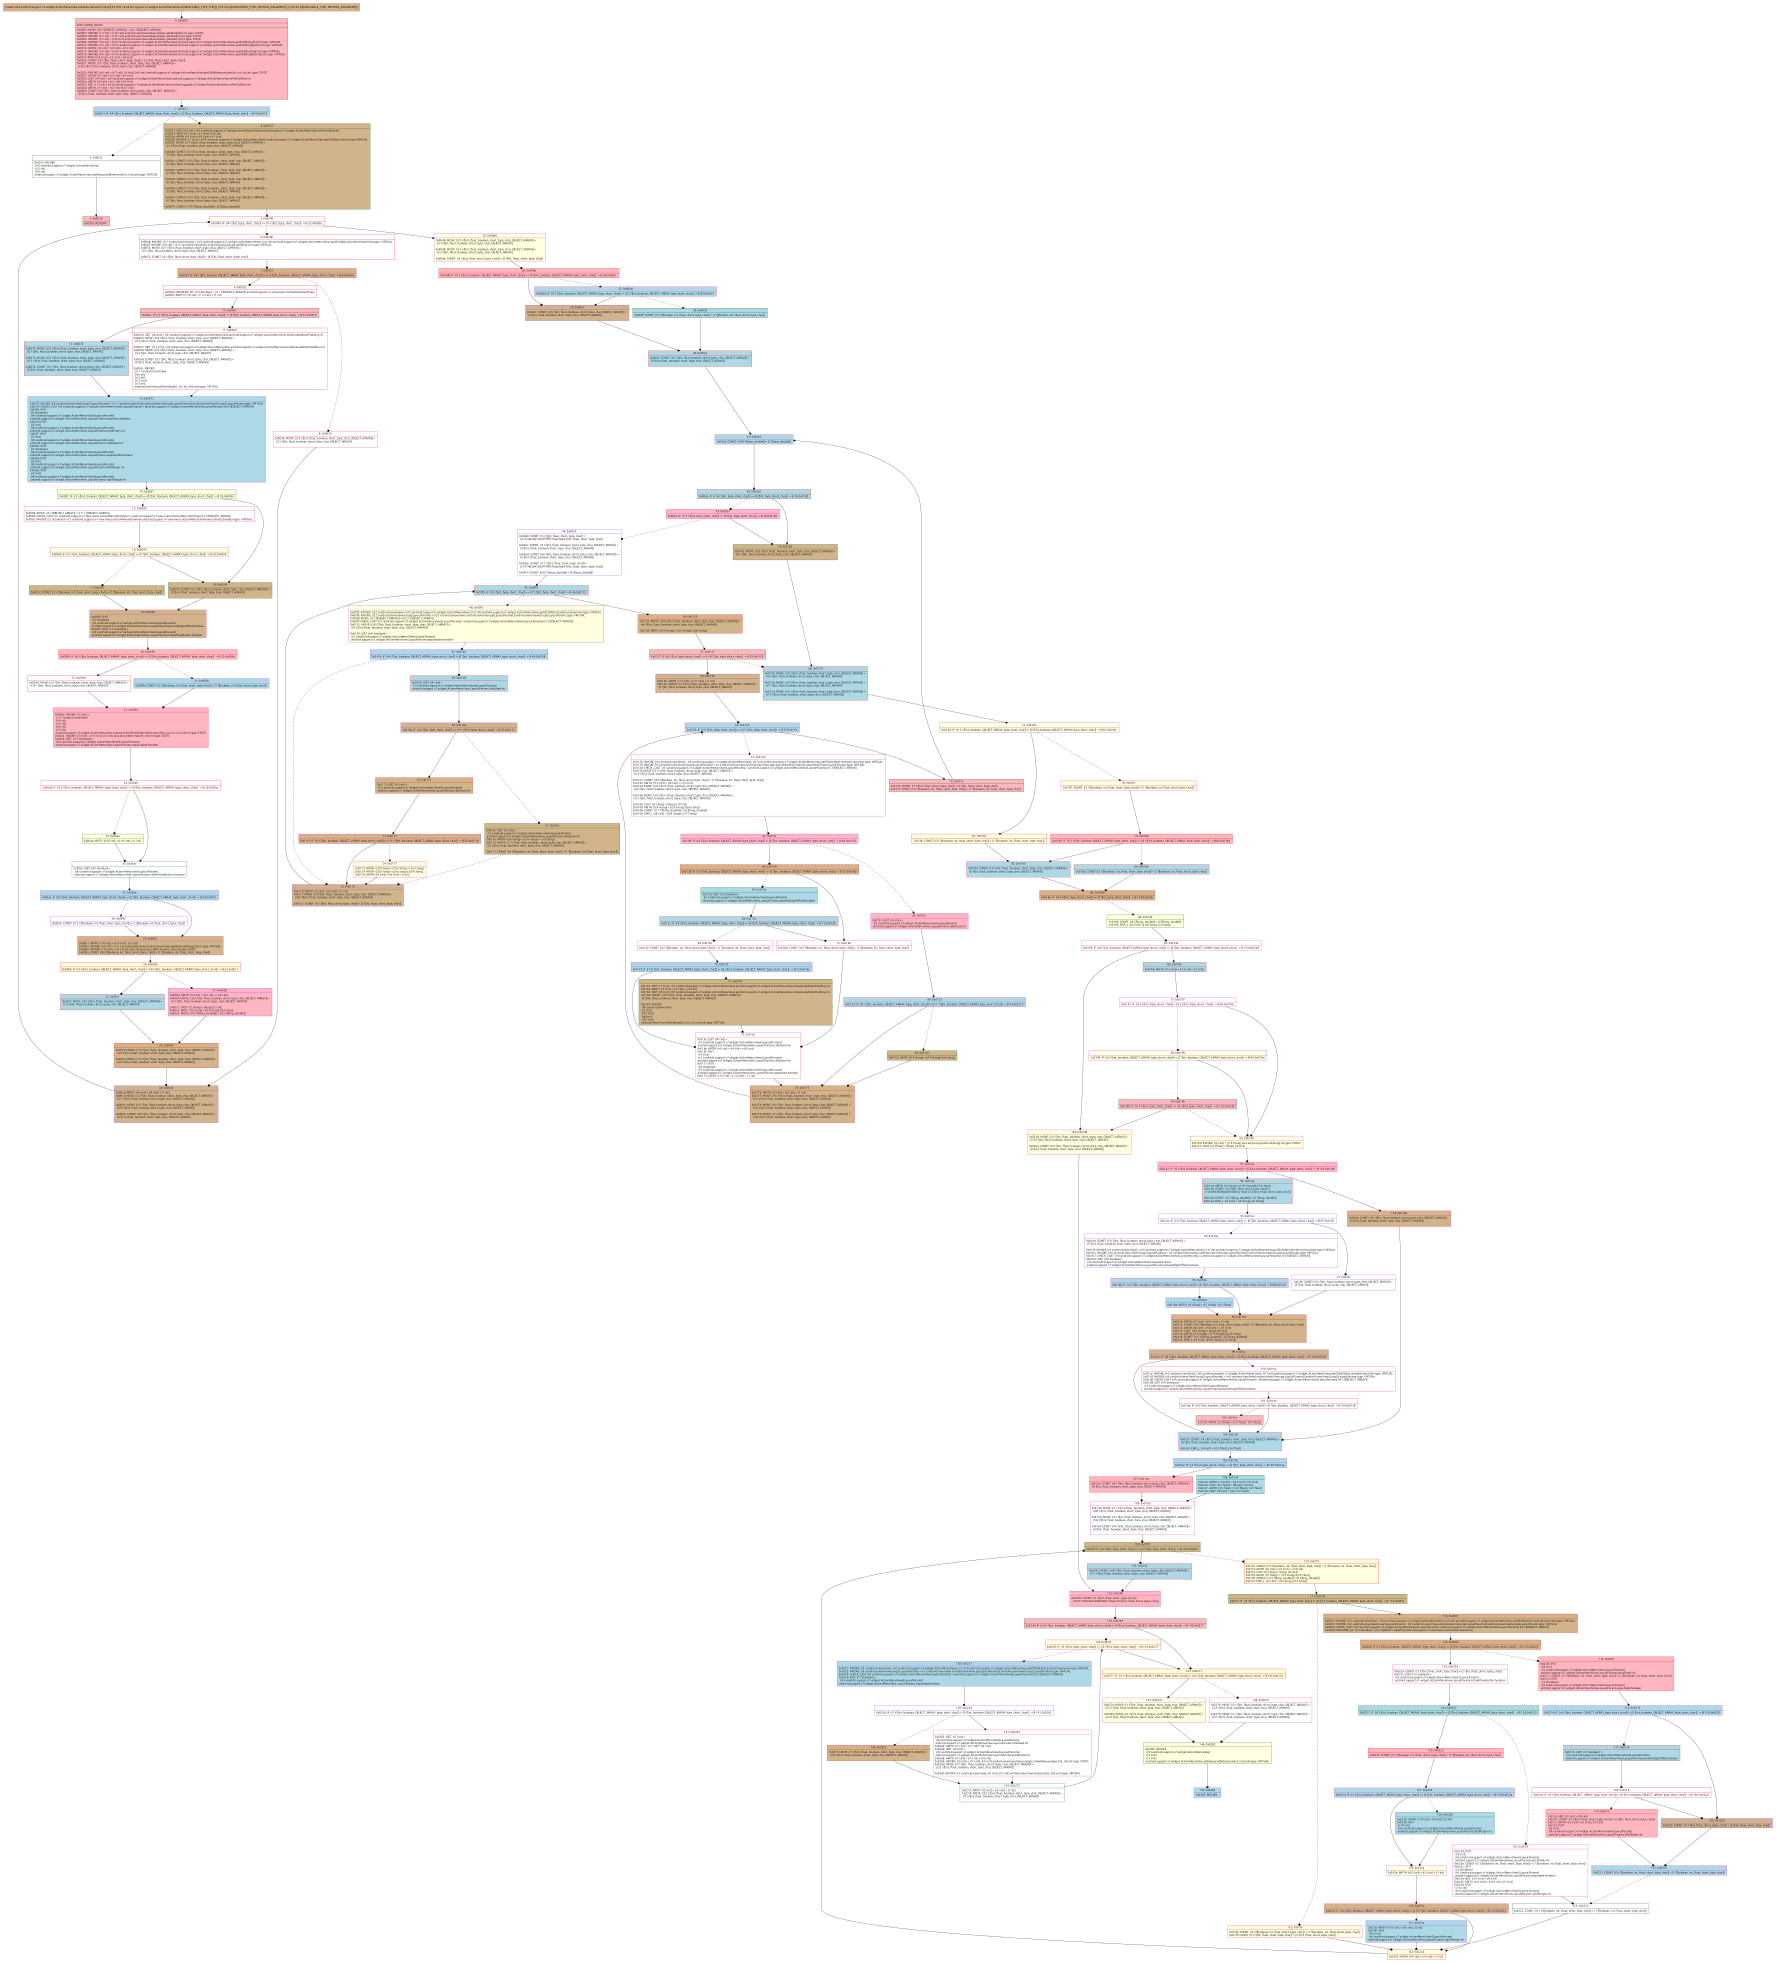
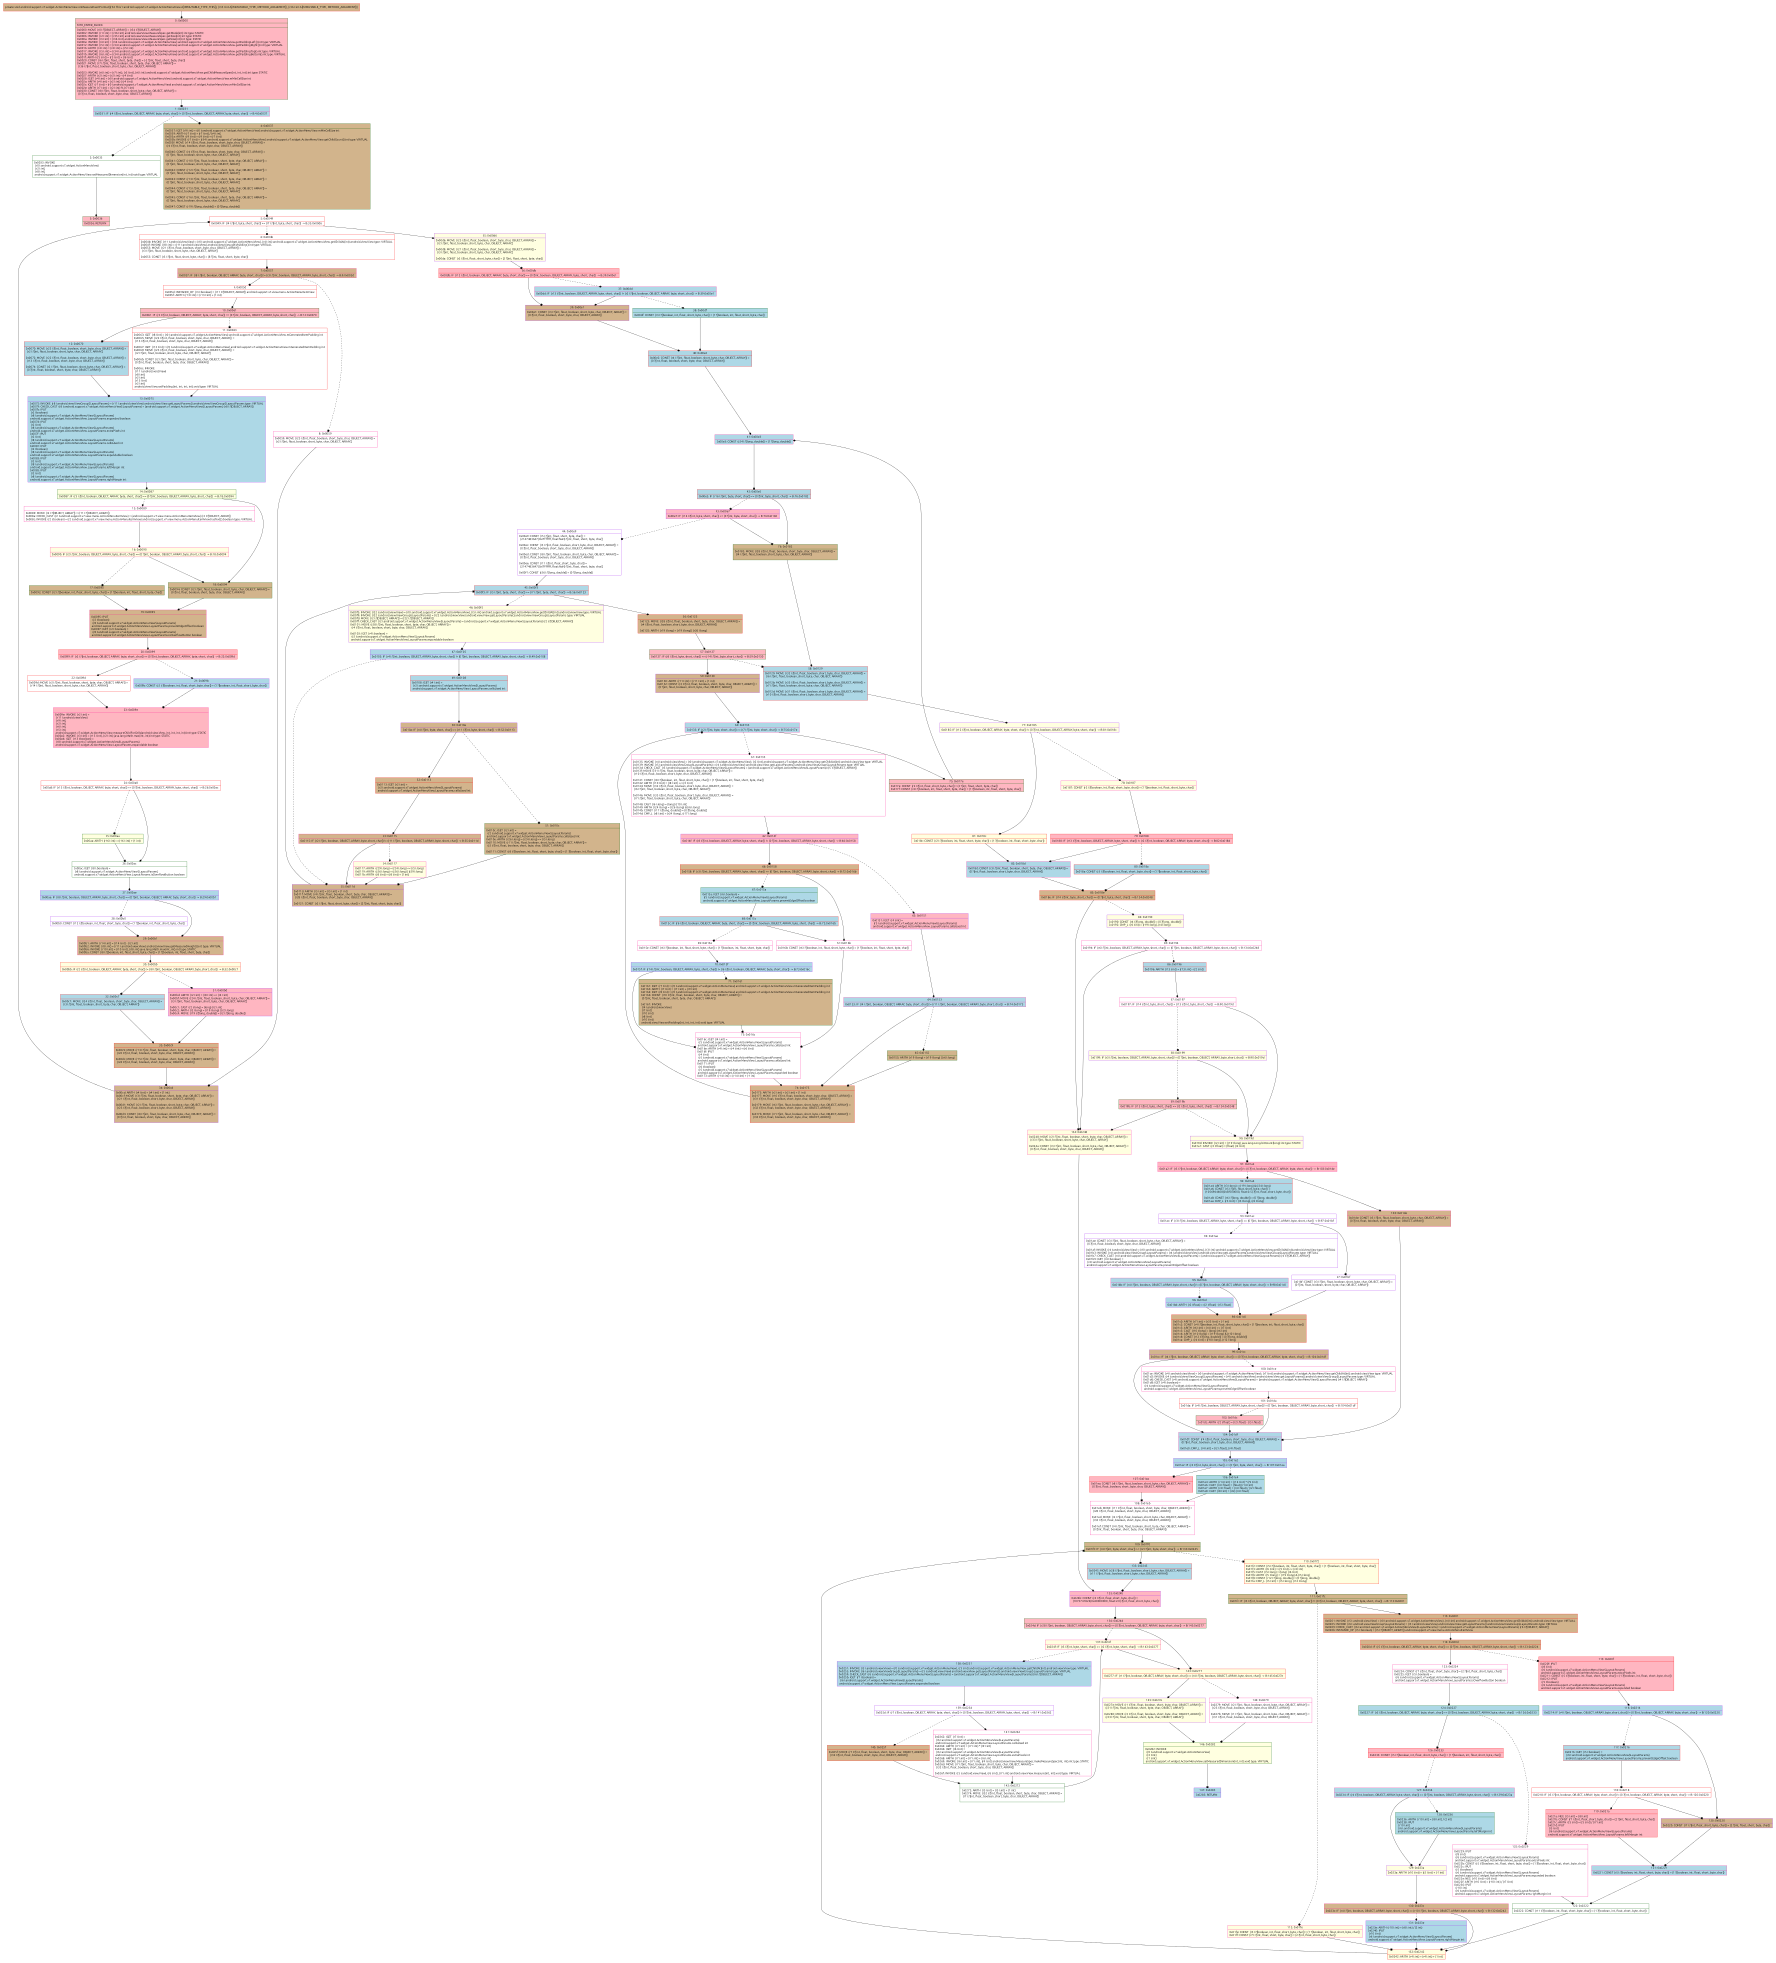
edge "51: 0x010c" -> "55: 0x011d": style dashed -> solid
node "84: 0x0190": color darkgreen -> purple
edge "83: 0x018e" -> "134: 0x0248": added
edge "126: 0x0233" -> "127: 0x0234": style solid -> dashed
edge "121: 0x0221" -> "122: 0x0222": style dashed -> solid
